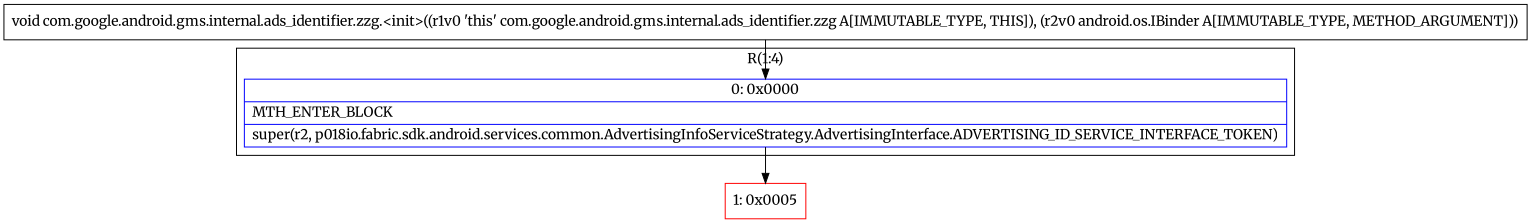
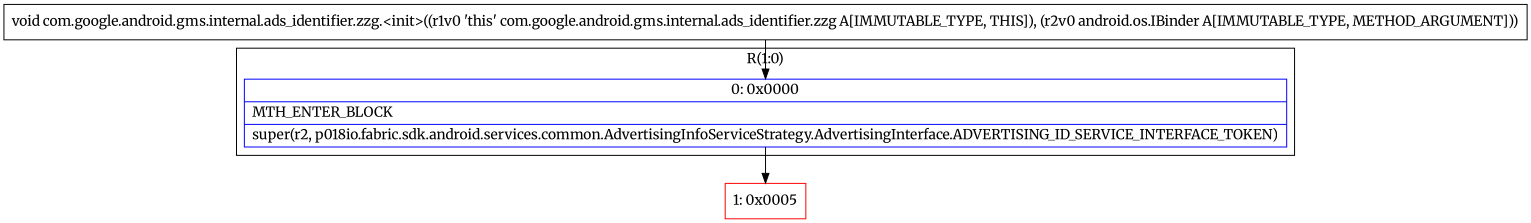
cluster "R(1:4)": label "R(1:4)" -> "R(1:0)"
